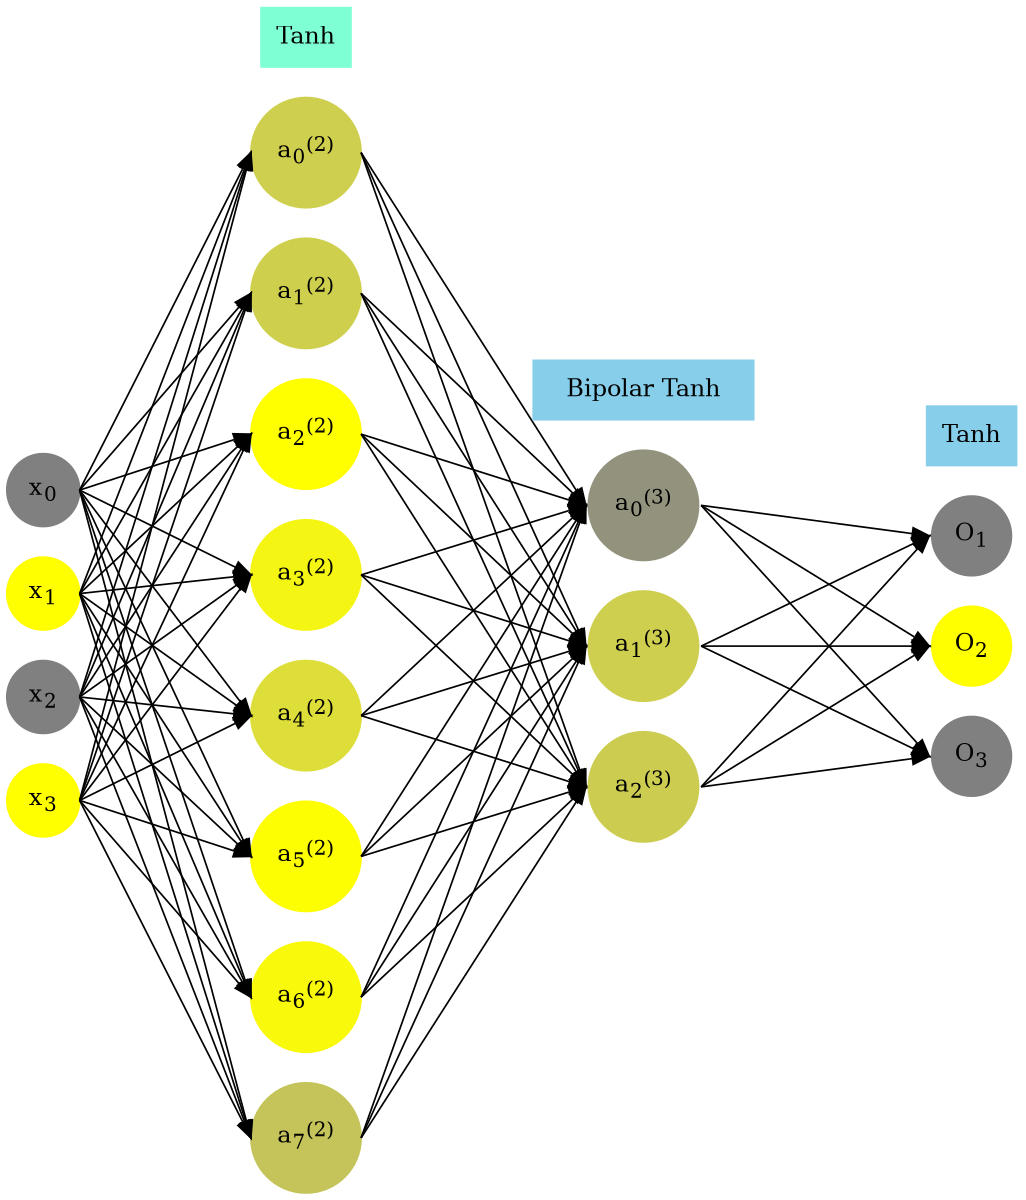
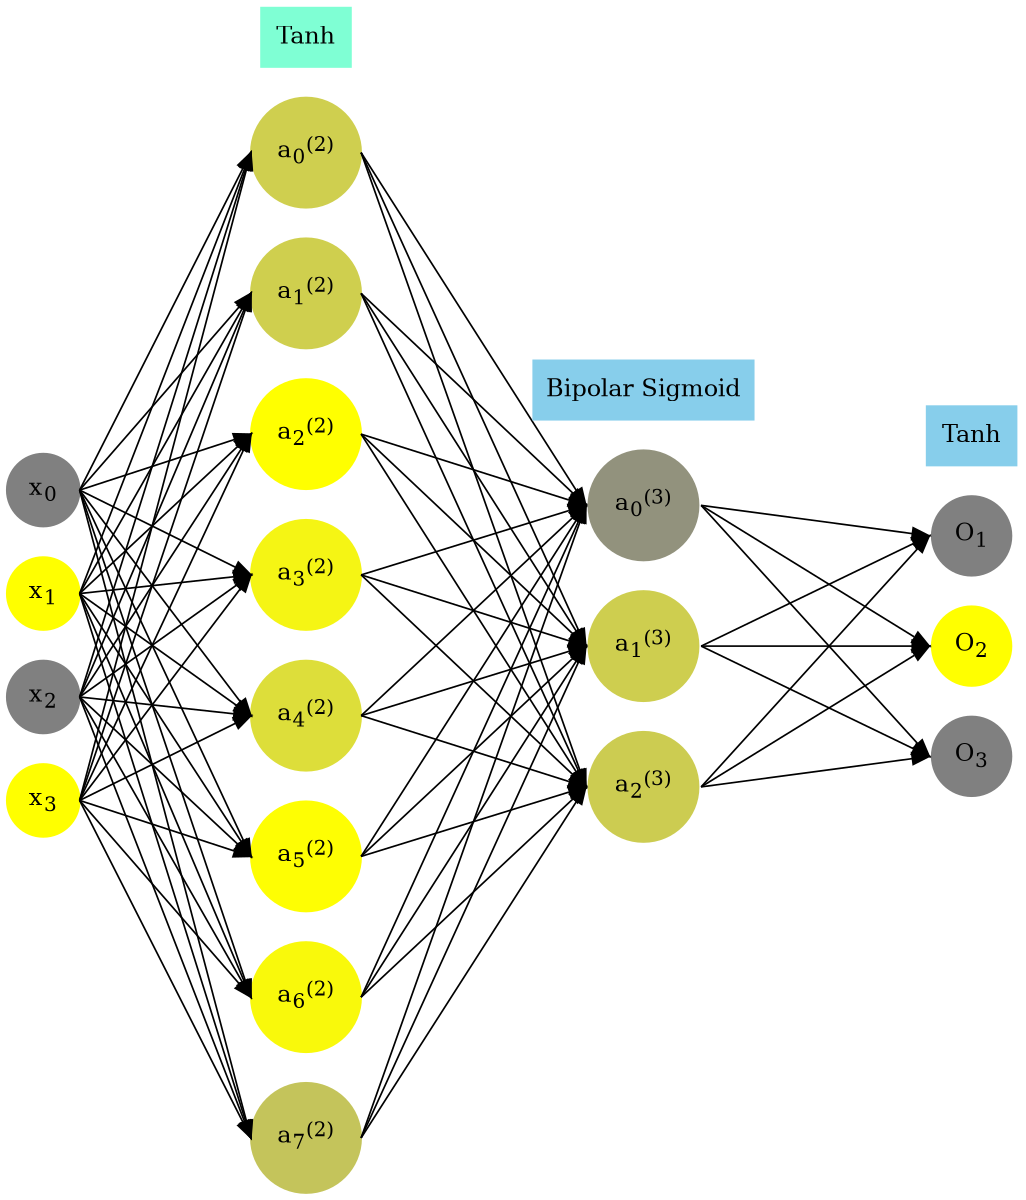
node "Bipolar Tanh": label "Bipolar Tanh" -> "Bipolar Sigmoid"
